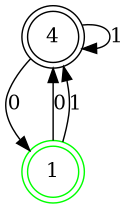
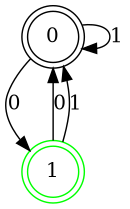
node "4": label "4" -> "0"
